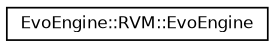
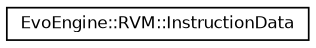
node "EvoEngine::RVM::EvoEngine": label "EvoEngine::RVM::EvoEngine" -> "EvoEngine::RVM::InstructionData"
